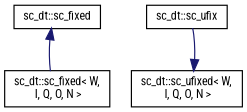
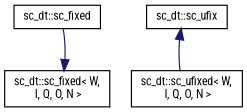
edge "sc_dt::sc_ufix" -> "sc_dt::sc_ufixed< W, I, Q, O, N >": reversed
edge "sc_dt::sc_fixed< W, I, Q, O, N >" -> "sc_dt::sc_fixed": reversed
